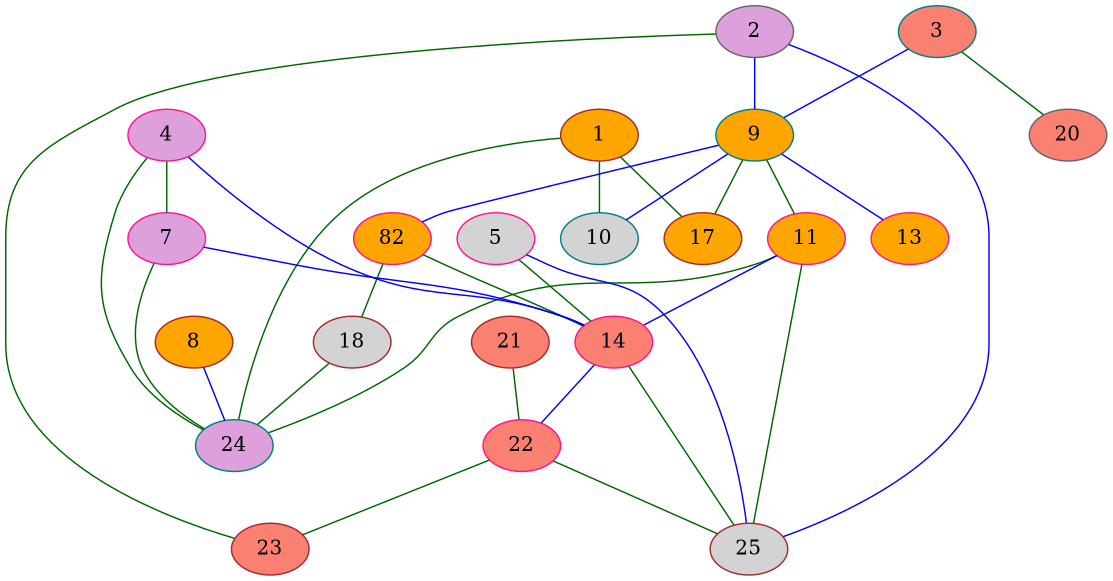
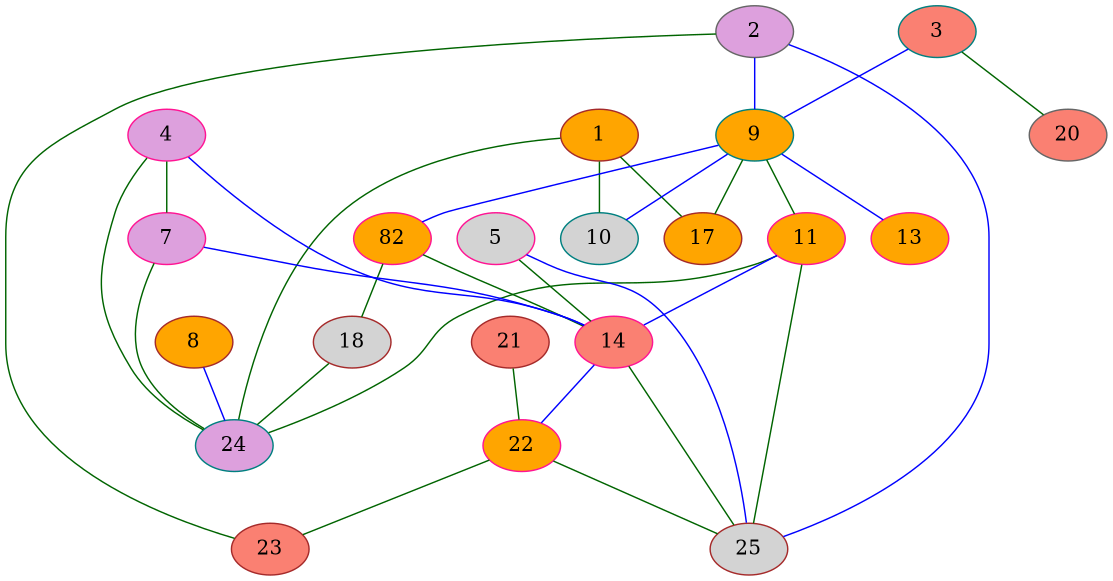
node "22": fillcolor salmon -> orange
